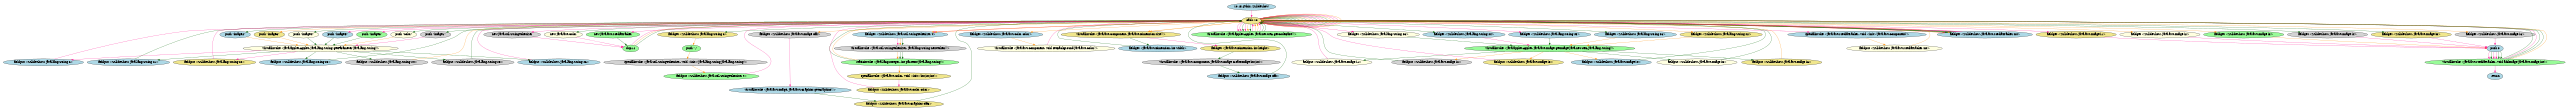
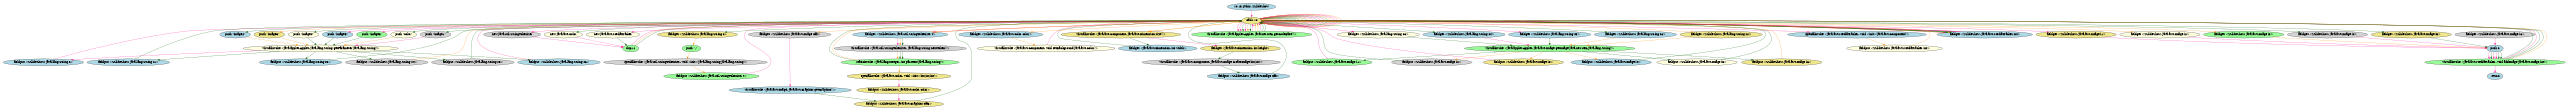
edge "fieldput <ZSlideShow: java.awt.Color color>" -> "load.r r0": now "fieldput <ZSlideShow: java.awt.Color color>" -> "fieldput <ZSlideShow: java.awt.Graphics offG>"
edge "load.r r0" -> "fieldget <ZSlideShow: java.awt.Image i6>": removed
node "new java.awt.MediaTracker": fillcolor palegreen -> lightyellow
edge "fieldget <ZSlideShow: java.awt.Image i5>" -> "push 0": color deeppink -> darkgreen
node "fieldput <ZSlideShow: java.lang.String s2>": removed
node "fieldput <ZSlideShow: java.awt.Image i1>": fillcolor lightyellow -> palegreen
